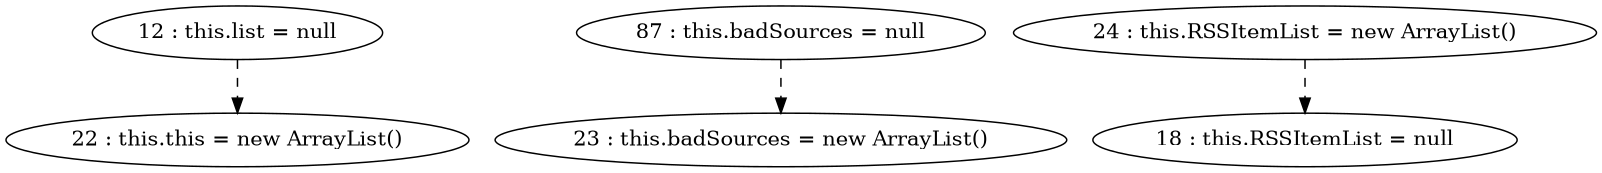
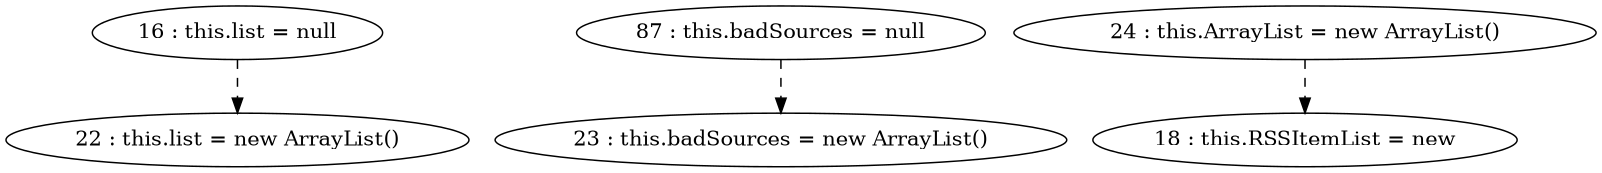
node "12 : this.list = null": label "12 : this.list = null" -> "16 : this.list = null"
node "24 : this.RSSItemList = new ArrayList()": label "24 : this.RSSItemList = new ArrayList()" -> "24 : this.ArrayList = new ArrayList()"
node "22 : this.this = new ArrayList()": label "22 : this.this = new ArrayList()" -> "22 : this.list = new ArrayList()"
node "18 : this.RSSItemList = null": label "18 : this.RSSItemList = null" -> "18 : this.RSSItemList = new"
